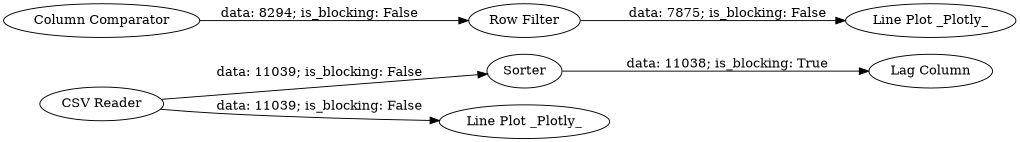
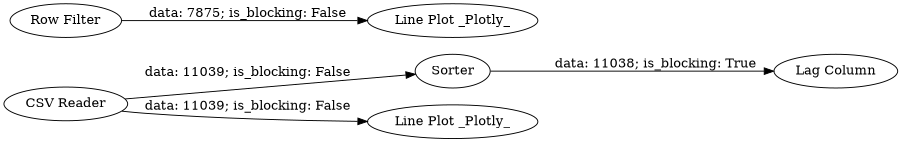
node "Column Comparator": removed
